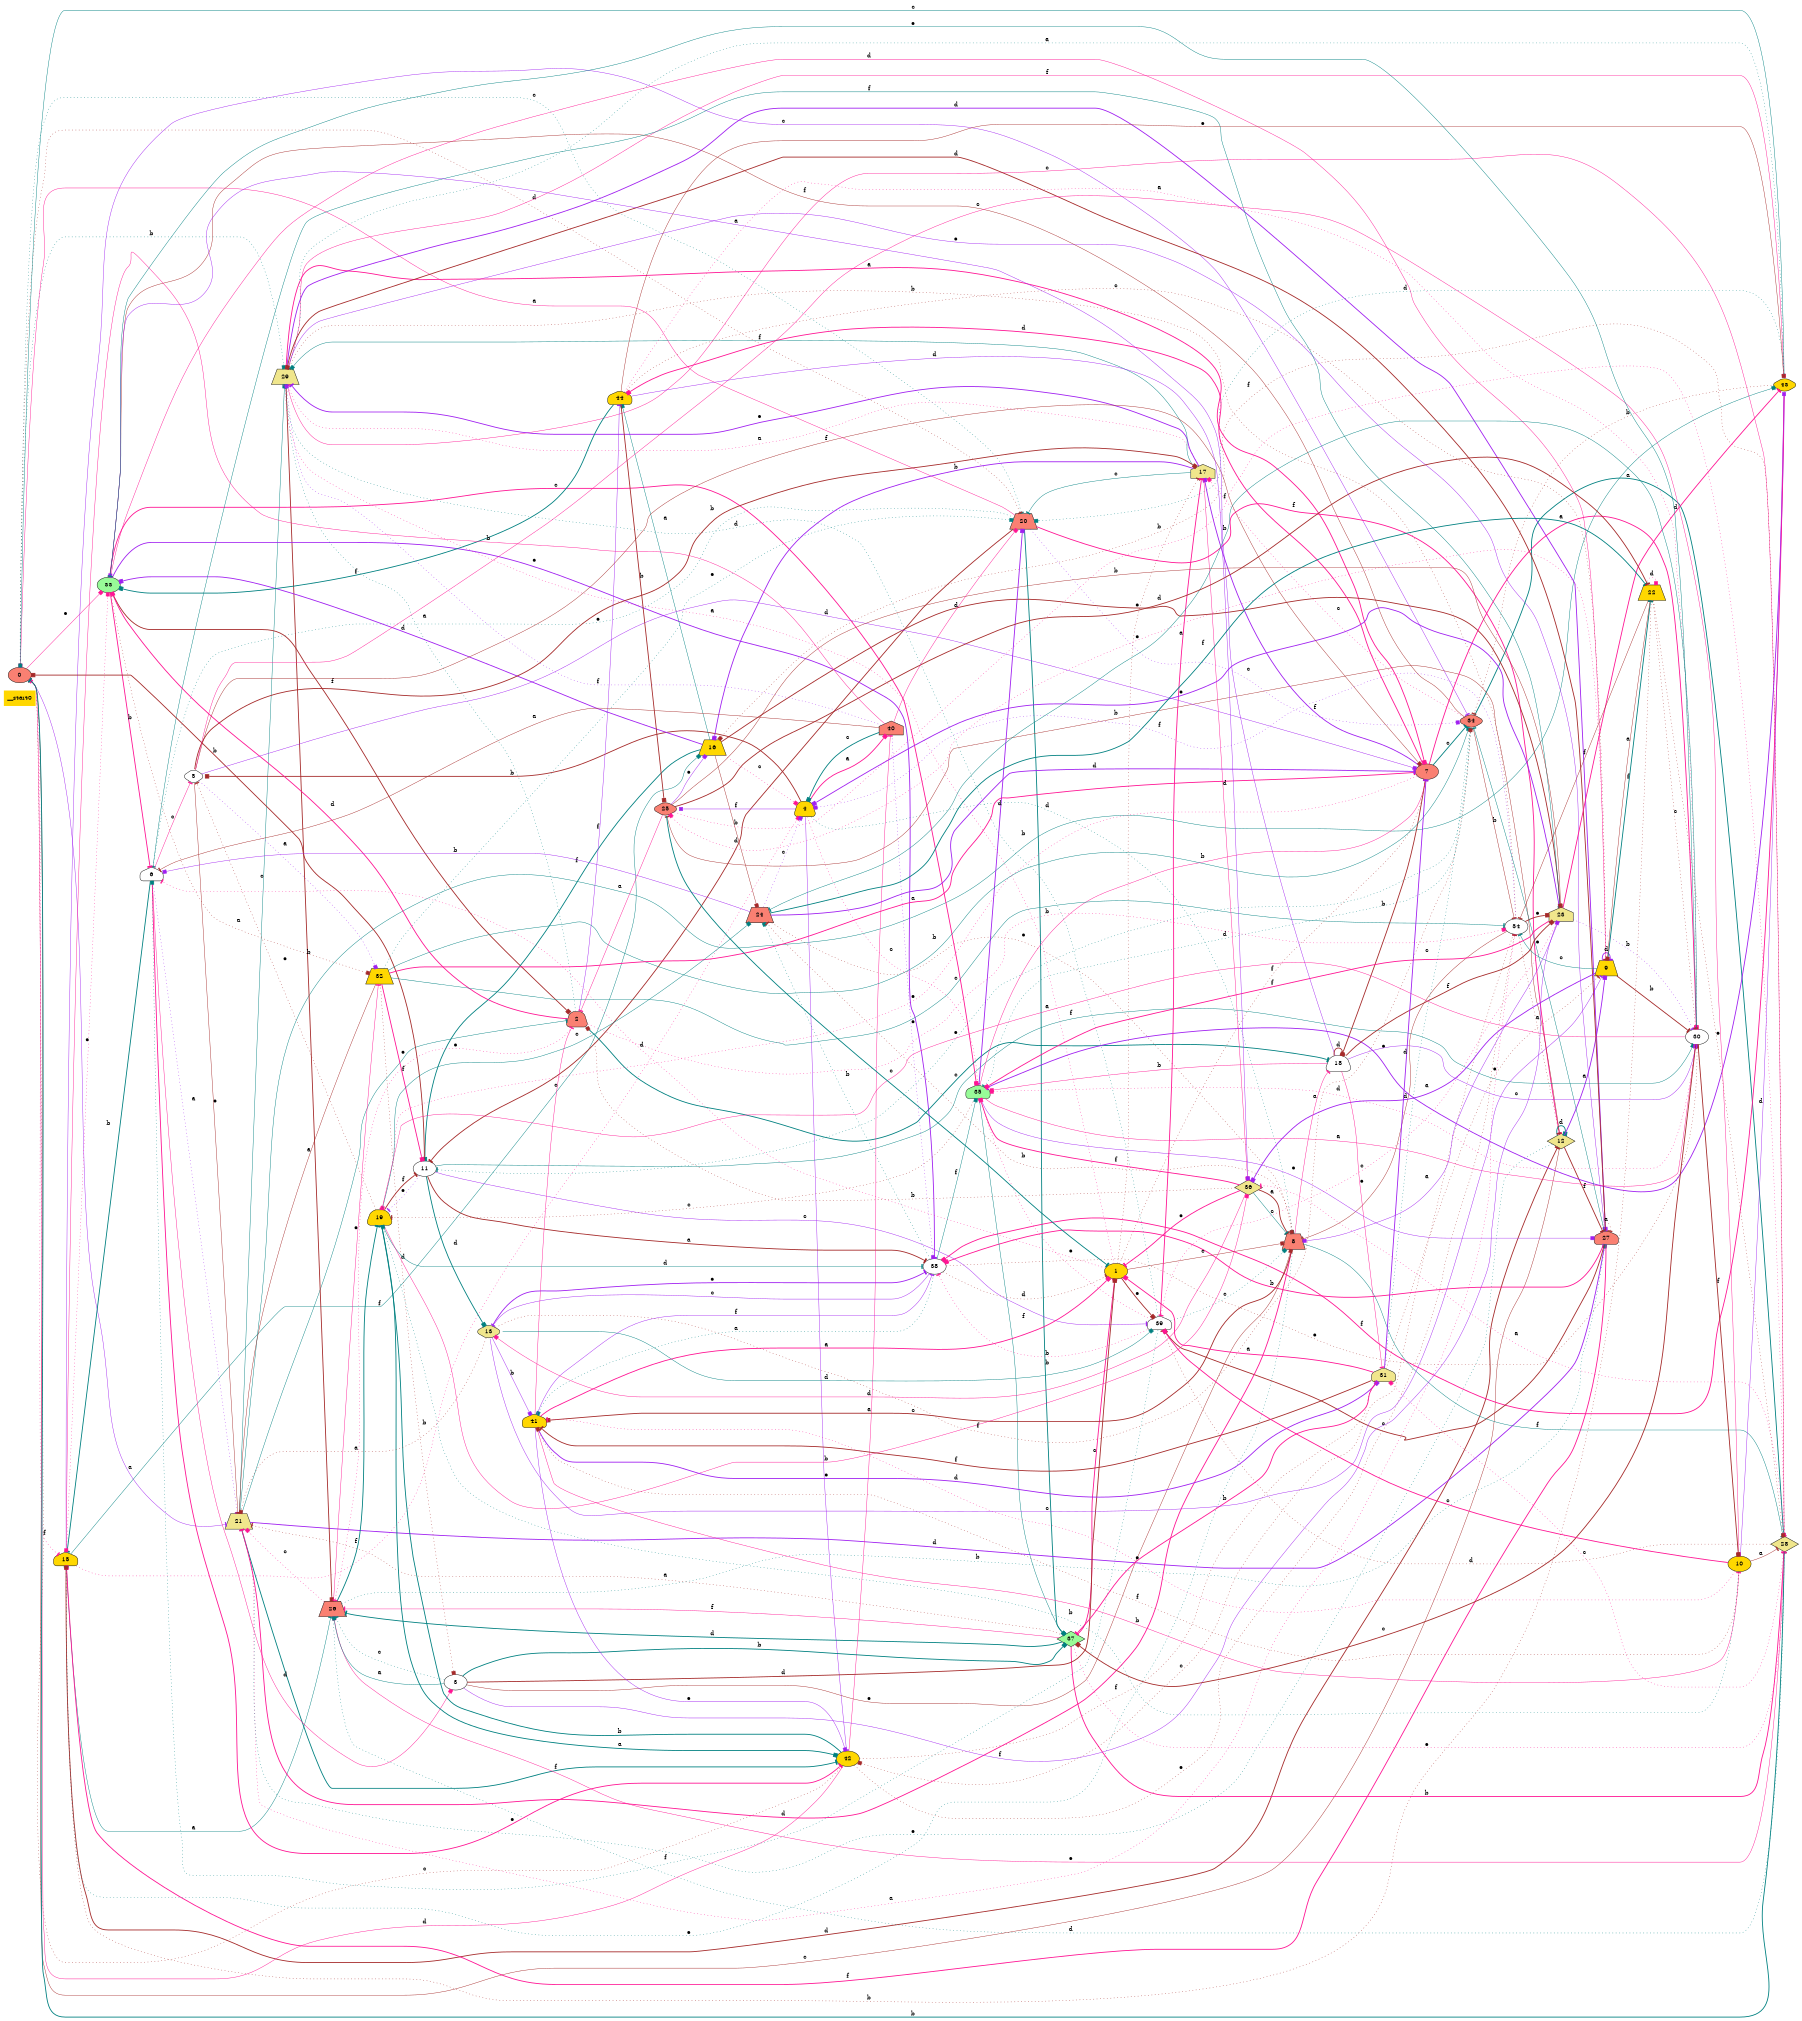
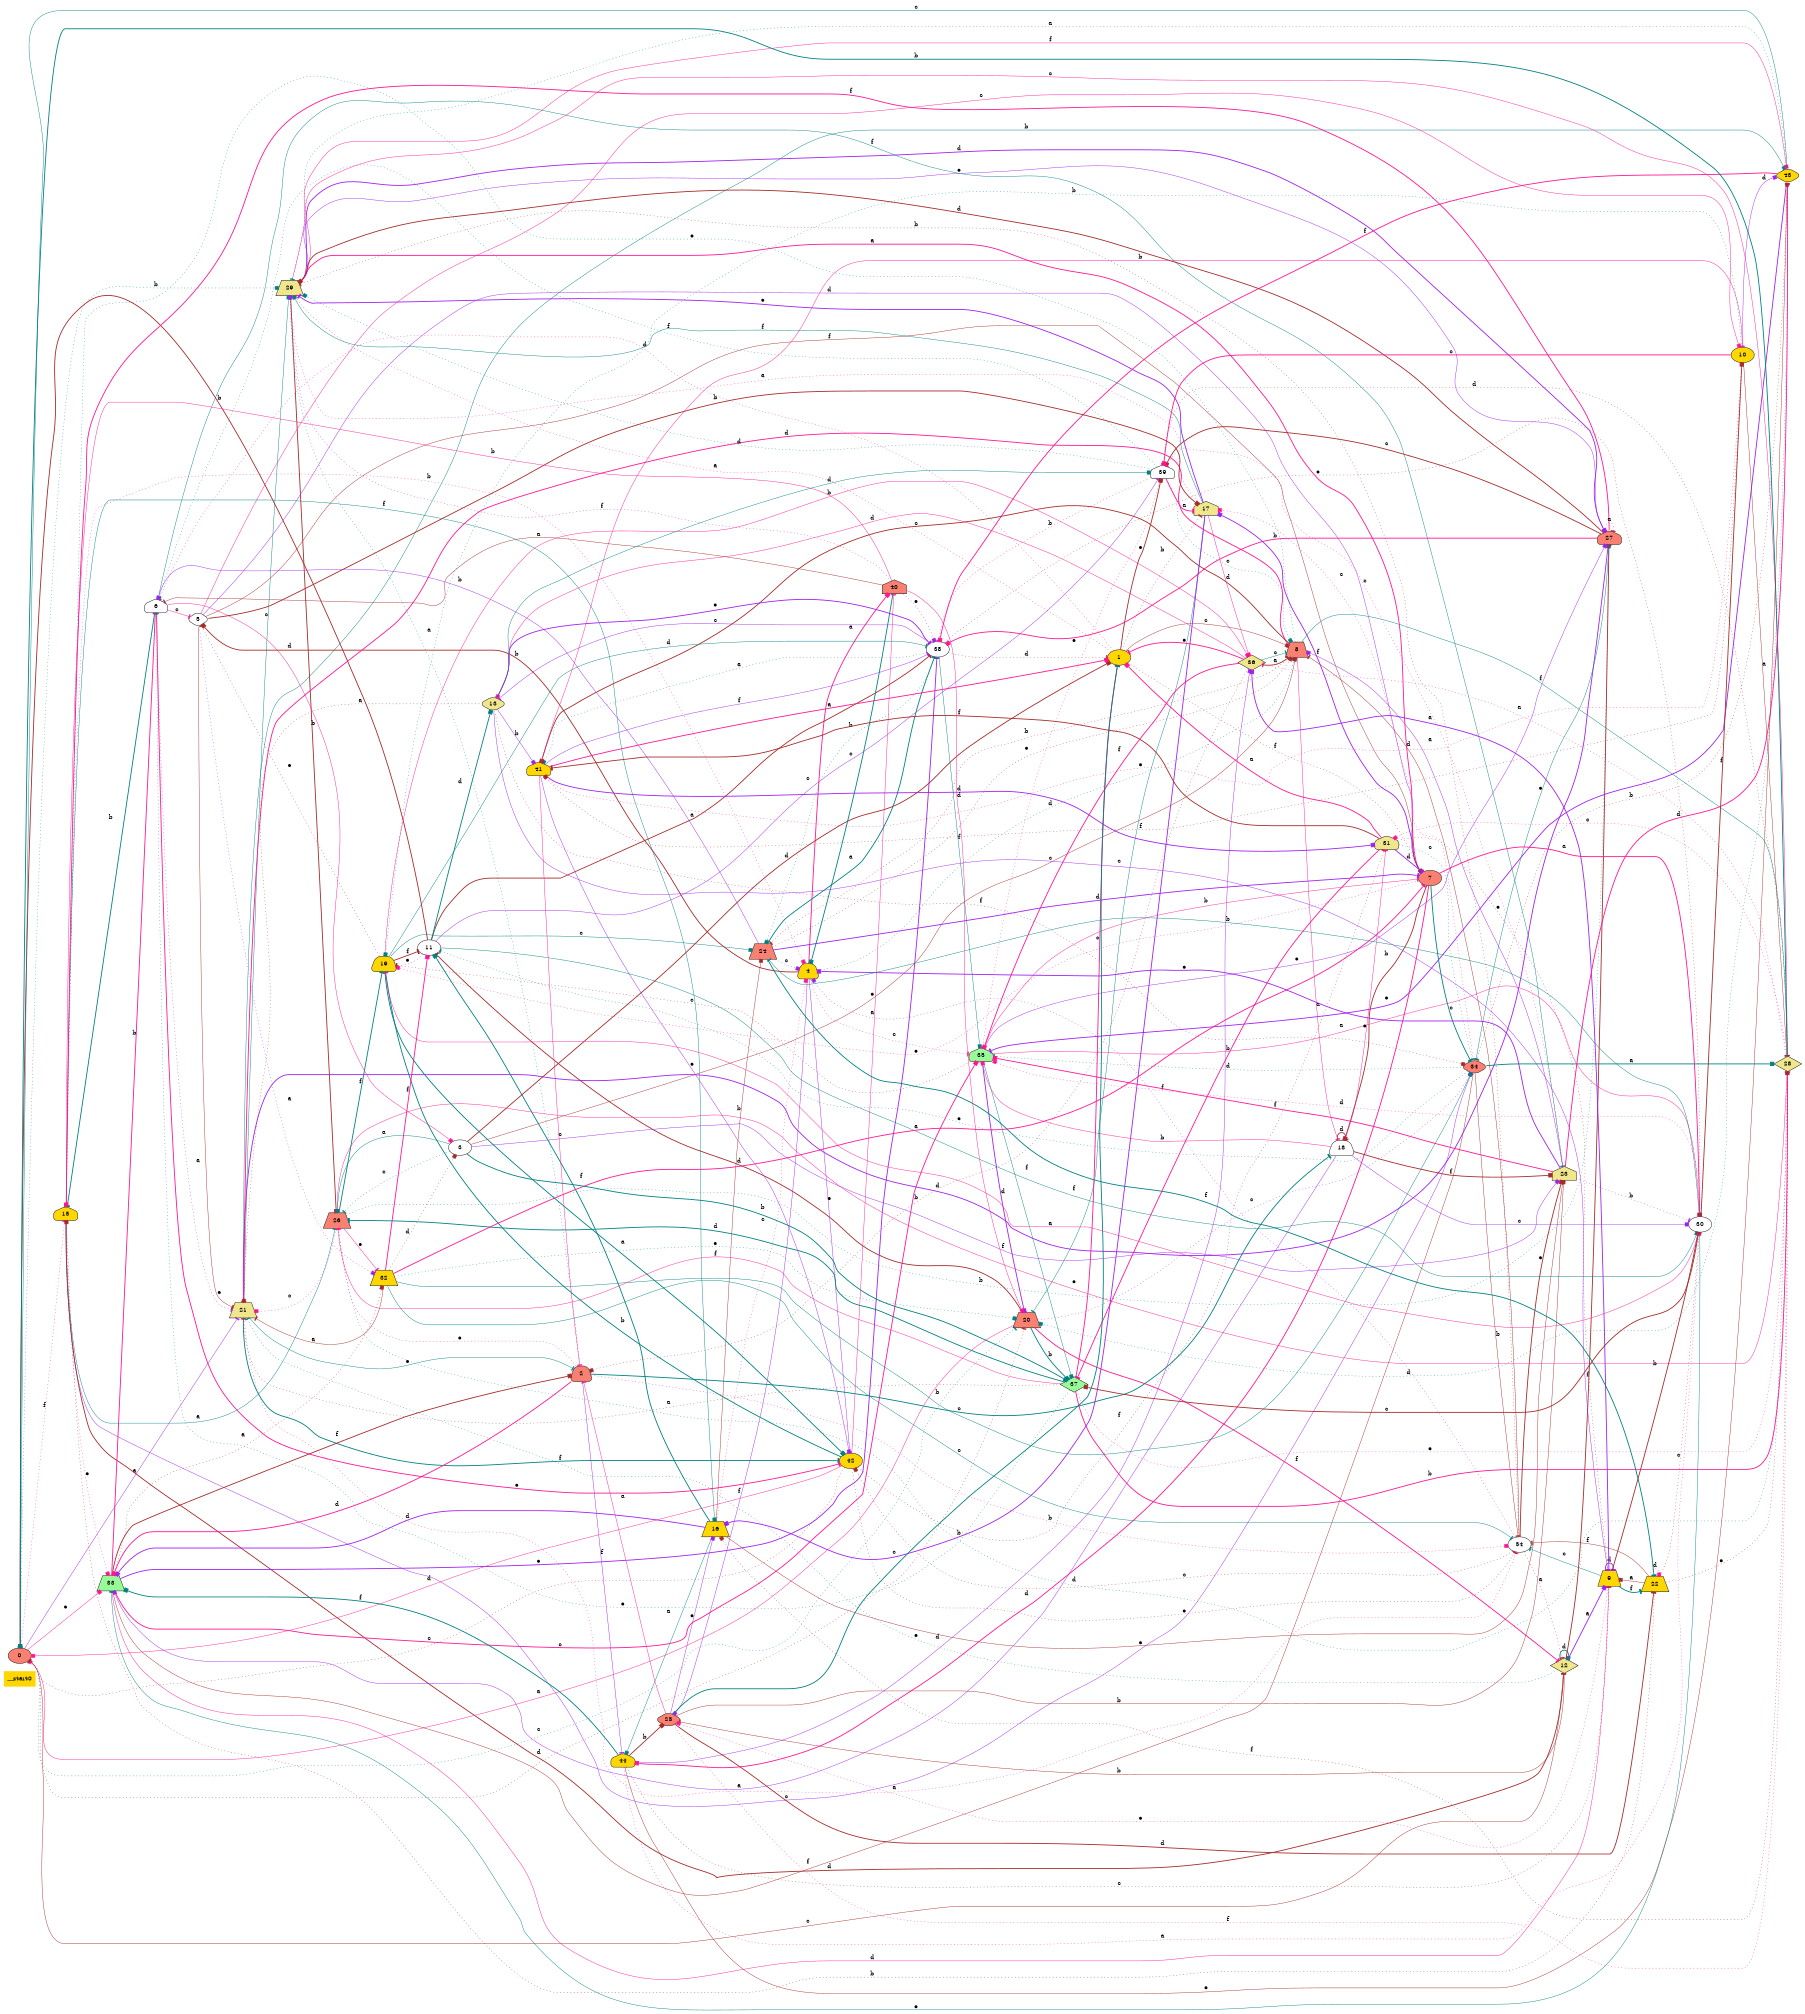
node "33": shape ellipse -> trapezium
edge "16" -> "23": style bold -> solid
edge "20" -> "6": now "37" -> "6"
edge "24" -> "38": added, label "a"
